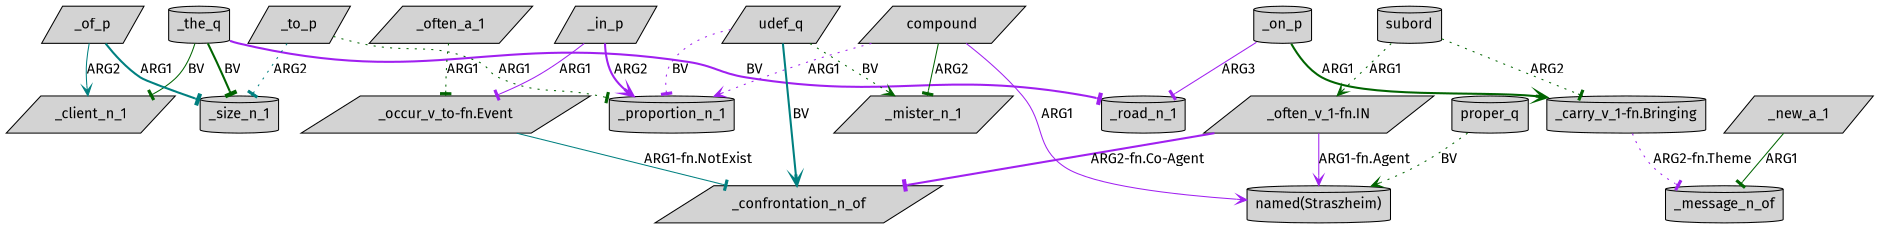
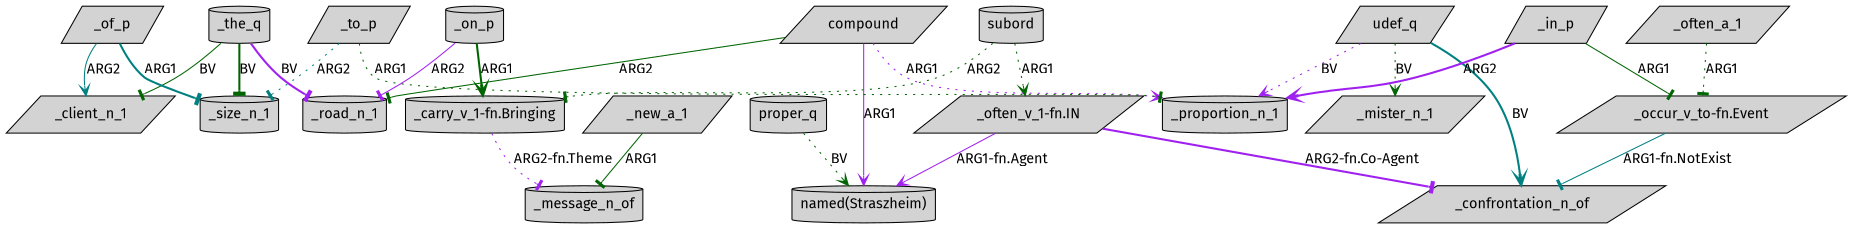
edge "udef_q" -> "_proportion_n_1": arrowhead tee -> vee
edge "compound" -> "_mister_n_1": now "compound" -> "_road_n_1"
edge "_on_p" -> "_road_n_1": label "ARG3" -> "ARG2"
edge "_in_p" -> "_occur_v_to-fn.Event": color purple -> darkgreen
